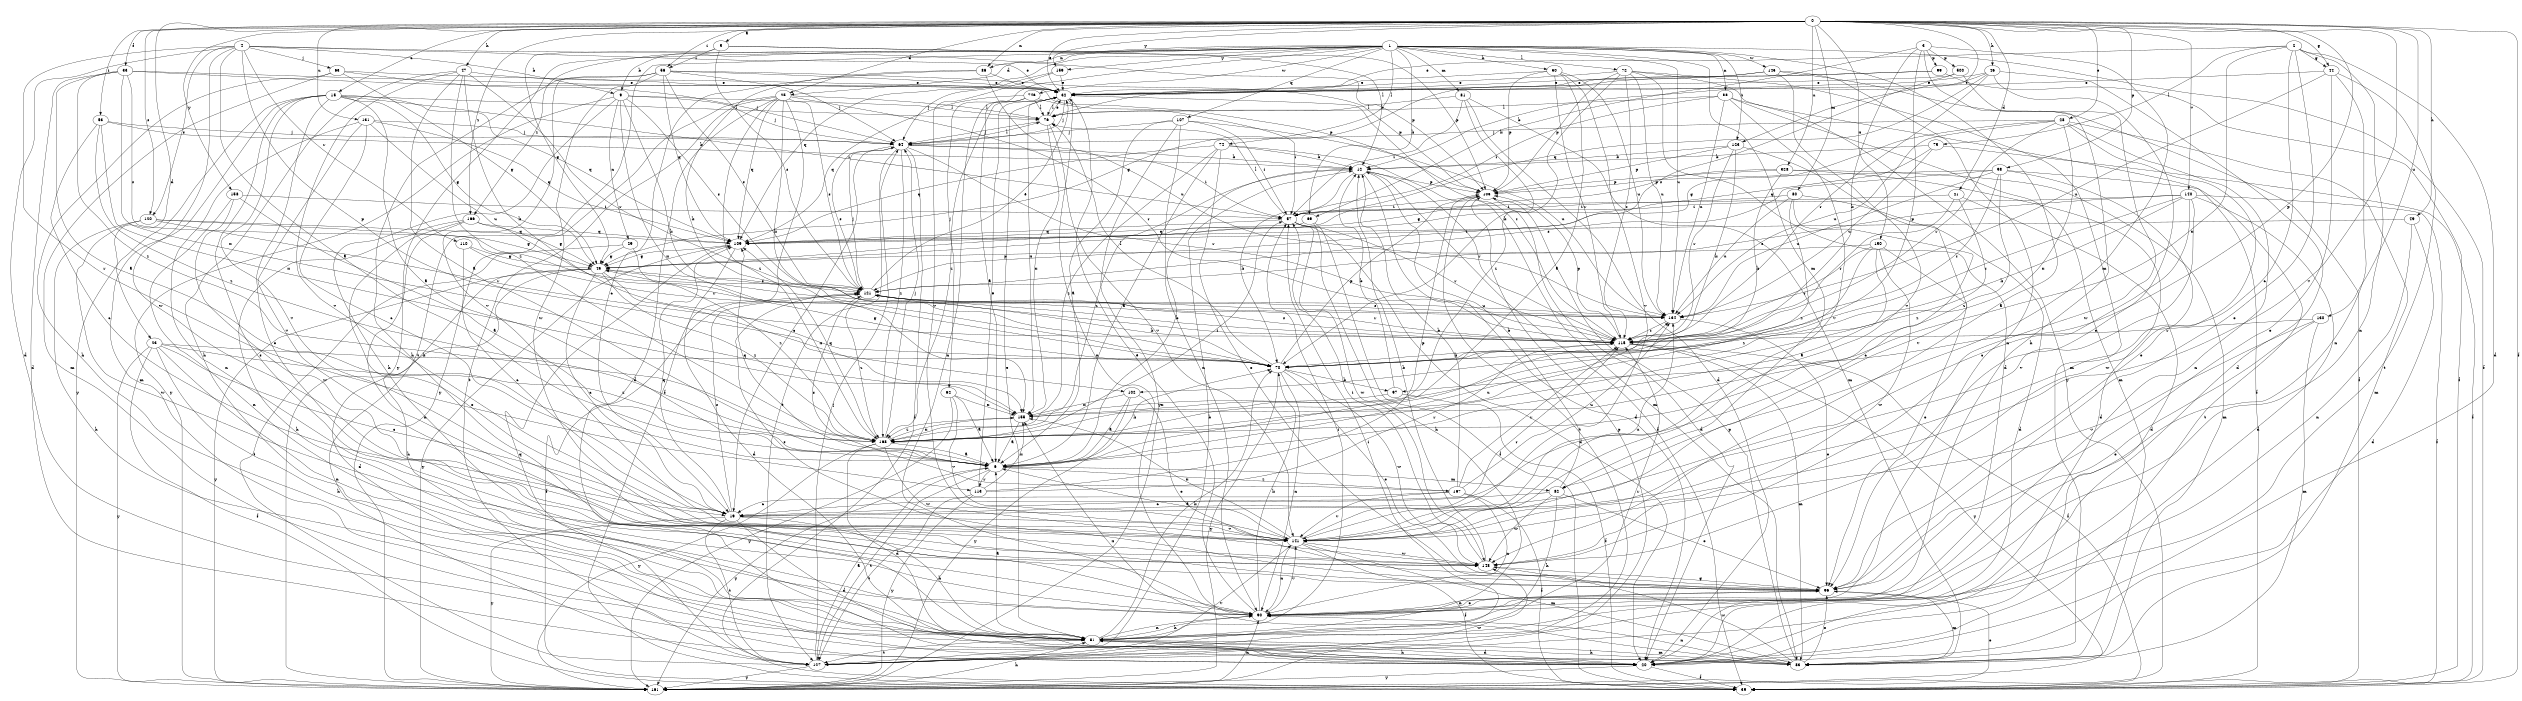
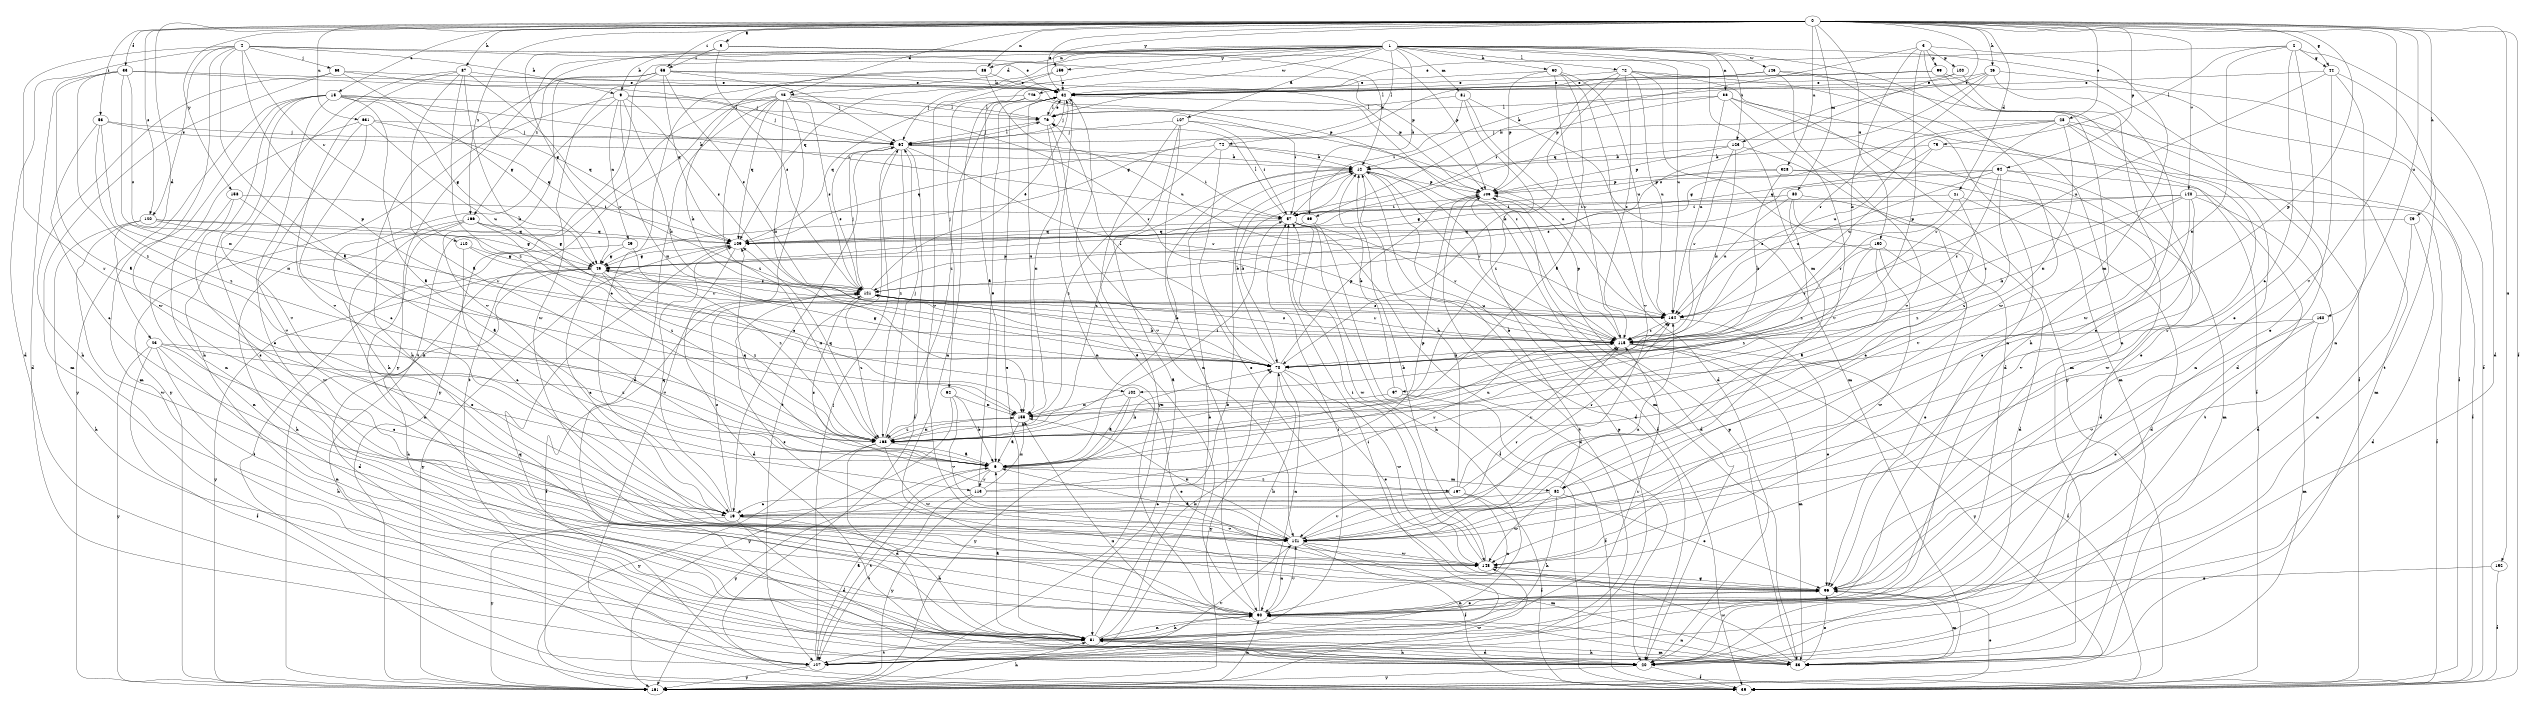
node "47": label "47" -> "87"
node "500": label "500" -> "100"
edge "56" -> "32": label "e" -> "k"
edge "1" -> "107": label "q" -> "a"
edge "746" -> "76": removed, label "l"
node "131": label "131" -> "631"
node "98": label "98" -> "94"
edge "49" -> "109": label "i" -> "q"
edge "107" -> "6": now "107" -> "51"
edge "1" -> "148": label "a" -> "w"
edge "74" -> "6": removed, label "a"
edge "166" -> "168": added, label "z"
edge "51" -> "12": added, label "b"
edge "70" -> "97": now "70" -> "12"
edge "25" -> "39": label "f" -> "v"
edge "167" -> "134": label "u" -> "r"
edge "62" -> "6": label "a" -> "b"
edge "2" -> "90": now "99" -> "90"
node "152": added
edge "19" -> "127": removed, label "t"
